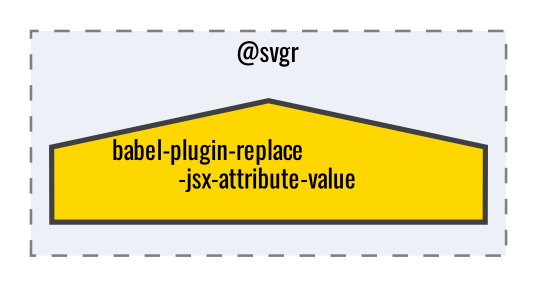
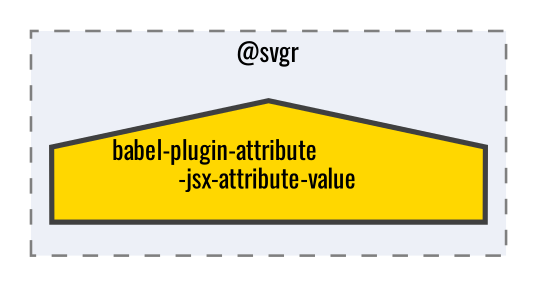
node "babel-plugin-replace -jsx-attribute-value": label "babel-plugin-replace -jsx-attribute-value" -> "babel-plugin-attribute -jsx-attribute-value"
